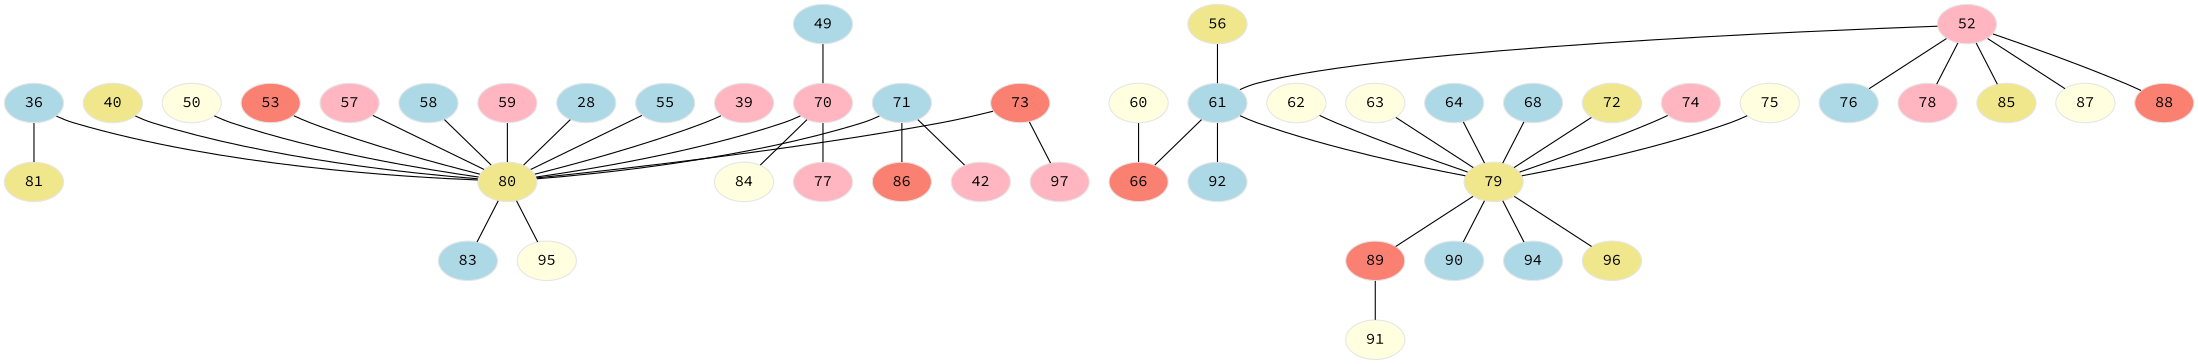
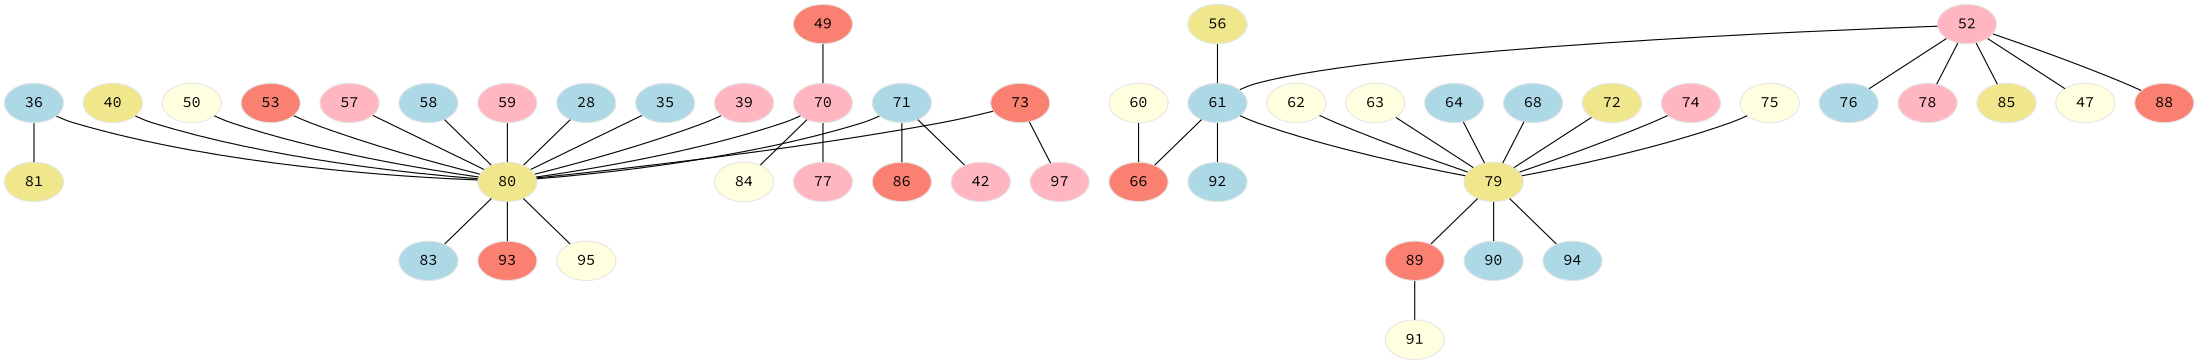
node "49": fillcolor lightblue -> salmon
node "55": label "55" -> "35"
node "87": label "87" -> "47"
node "93": added
node "96": removed
